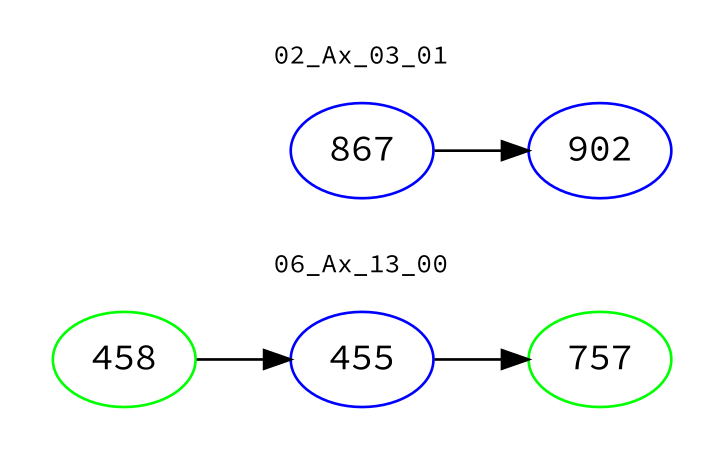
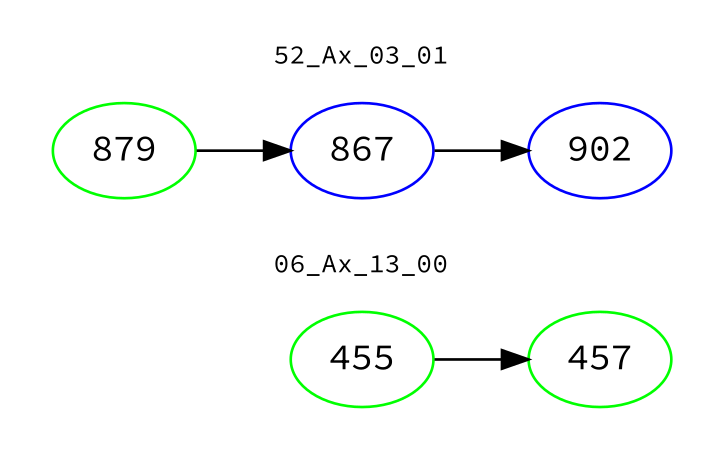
cluster "02_Ax_03_01": label "02_Ax_03_01" -> "52_Ax_03_01"
node "879": added
node "458": removed
node "455": color blue -> green
node "757": label "757" -> "457"
